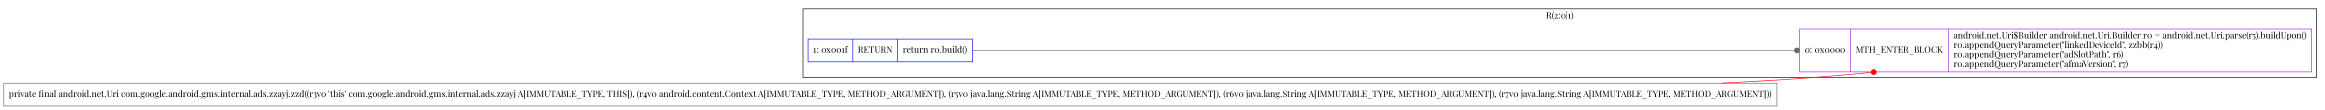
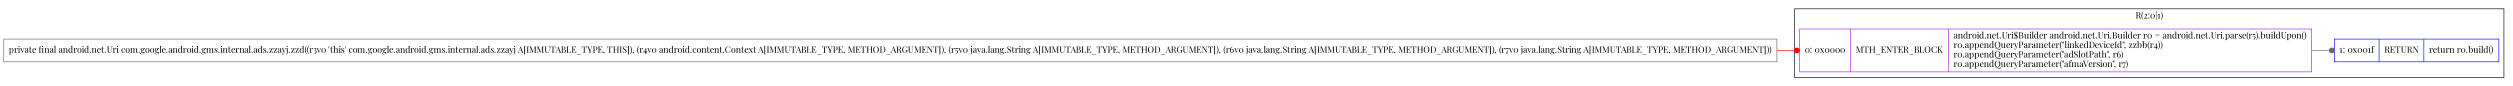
edge "1: 0x001f" -> "0: 0x0000": reversed
